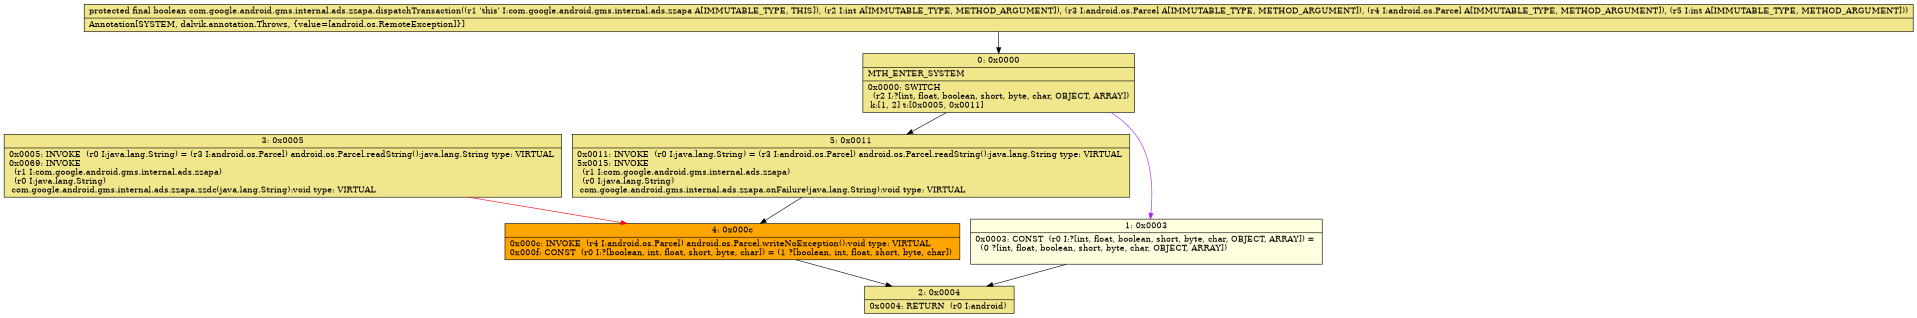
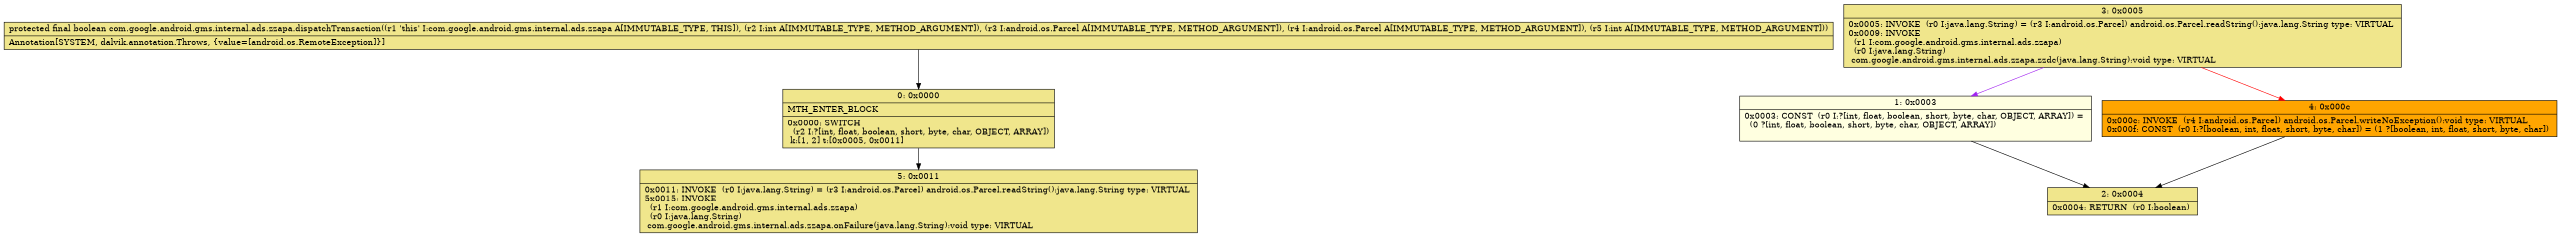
node "0: 0x0000": text "MTH_ENTER_SYSTEM" -> "MTH_ENTER_BLOCK"
edge "0: 0x0000" -> "1: 0x0003": now "3: 0x0005" -> "1: 0x0003"
node "3: 0x0005": text "0x0069: INVOKE" -> "0x0009: INVOKE"
edge "5: 0x0011" -> "4: 0x000c": removed
node "2: 0x0004": text "0x0004: RETURN  (r0 I:android)" -> "0x0004: RETURN  (r0 I:boolean)"
